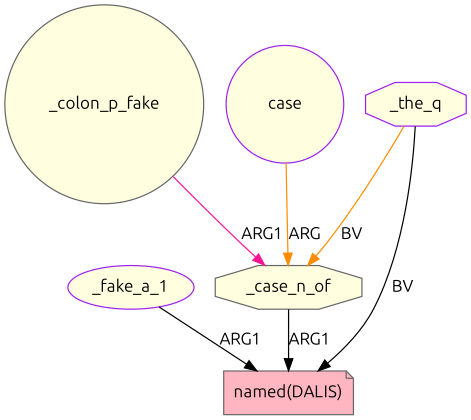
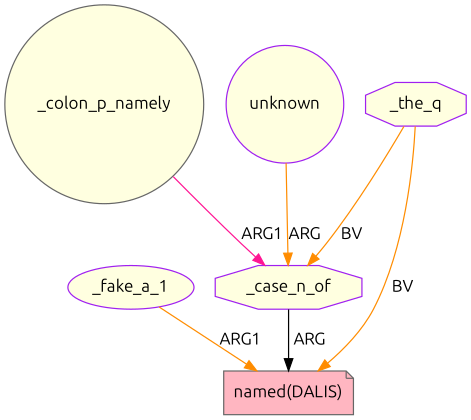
node "_colon_p_fake": label "_colon_p_fake" -> "_colon_p_namely"
node "case": label "case" -> "unknown"
edge "_the_q" -> "named(DALIS)": color black -> darkorange
node "_case_n_of": color gray40 -> purple
edge "_fake_a_1" -> "named(DALIS)": color black -> darkorange
edge "_case_n_of" -> "named(DALIS)": label "ARG1" -> "ARG"
